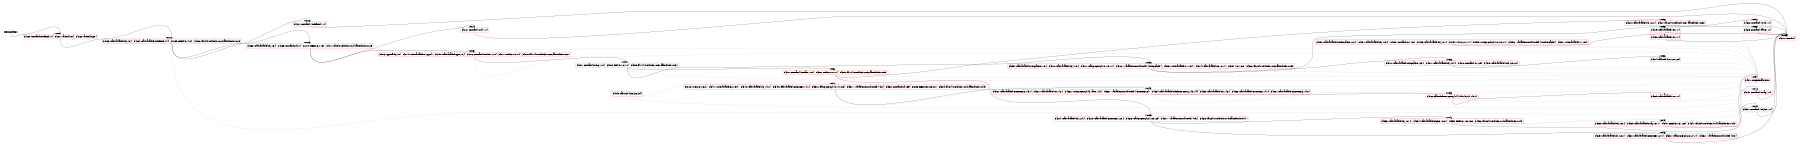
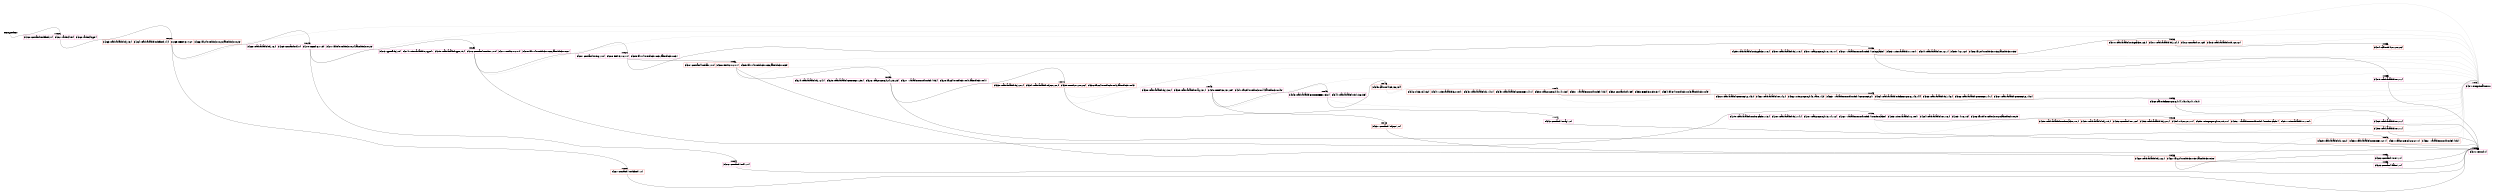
node "34343: read-variable['GUID_PREFIX',v33,-]": added
node "34279: read-variable['numberCache',v13,-]": added
edge "34369: read-variable['ret',v1,-]" -> "34370: return[v1]": added
